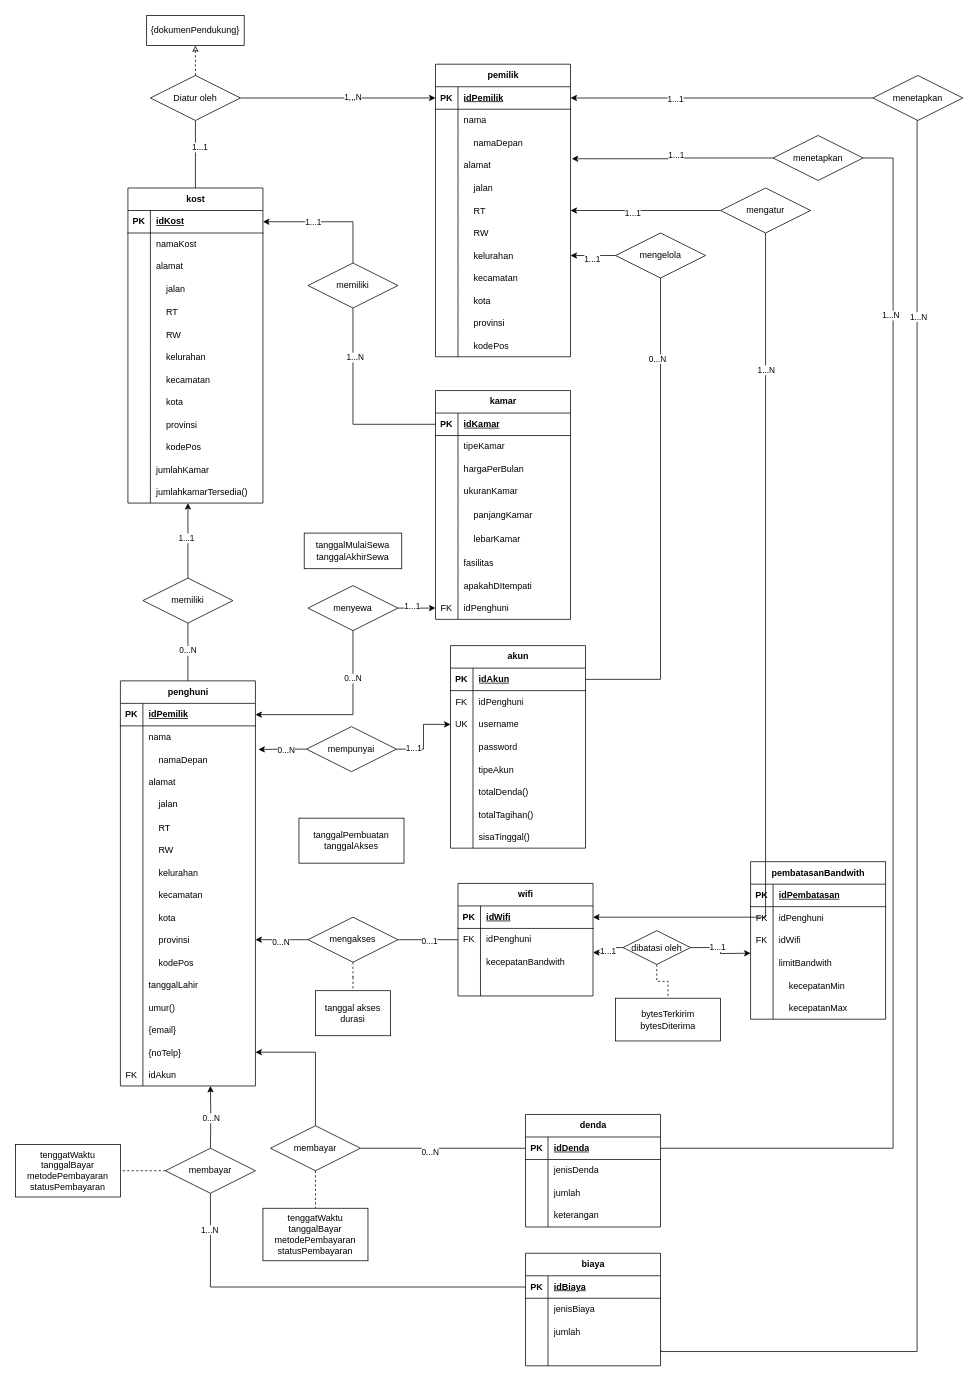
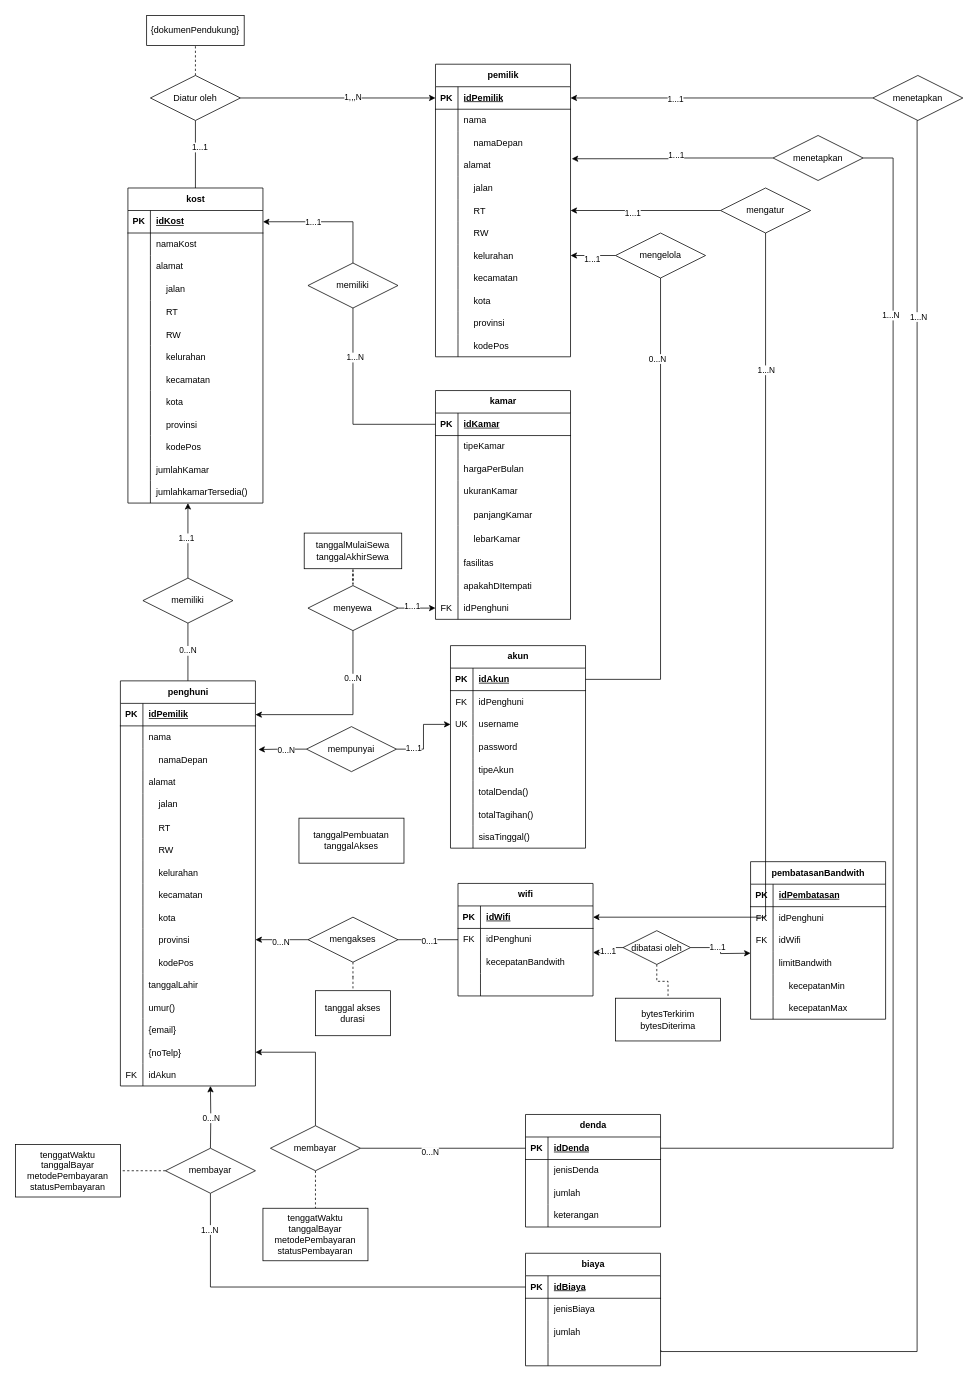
edge "Diatur oleh" -> "{dokumenPendukung}": arrowhead classic -> none
edge "tanggalMulaiSewa tanggalAkhirSewa" -- "menyewa": added
